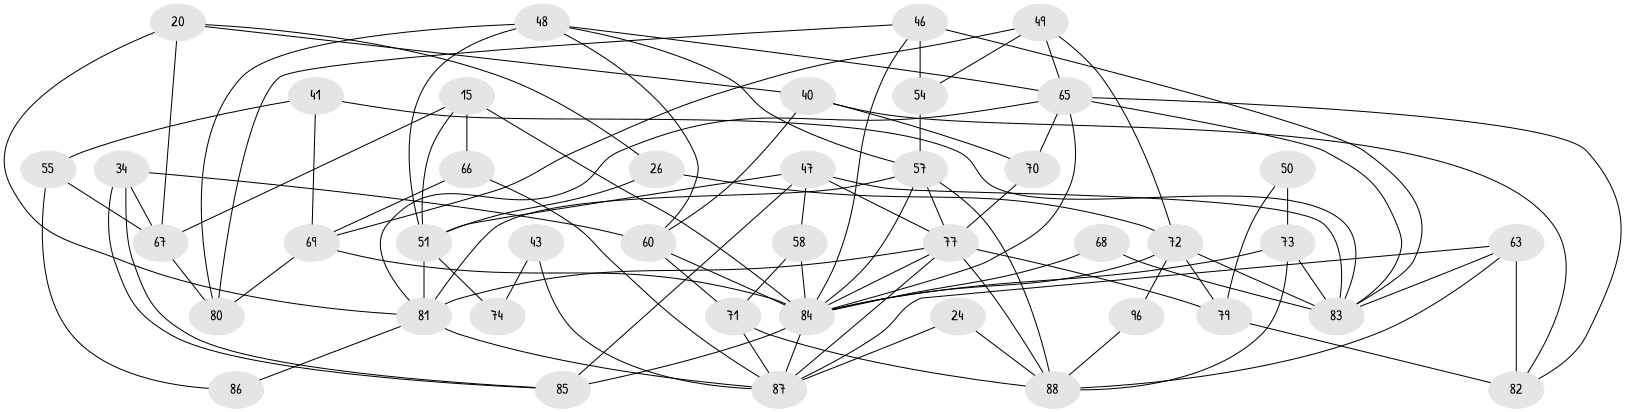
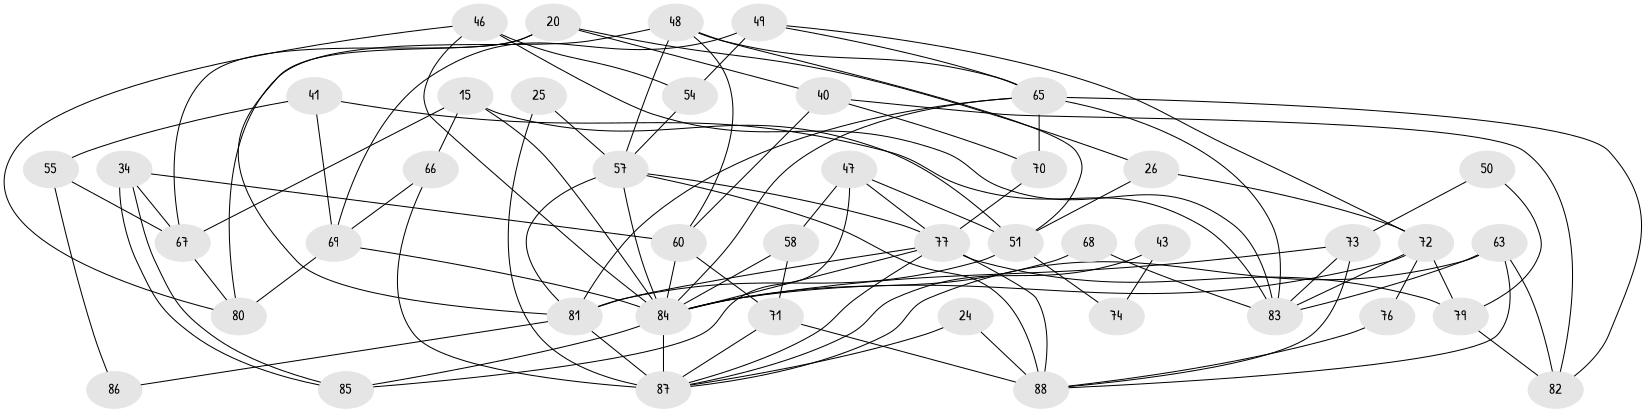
node "25": added
edge "47" -- "83": removed
node "96": label "96" -> "76"
